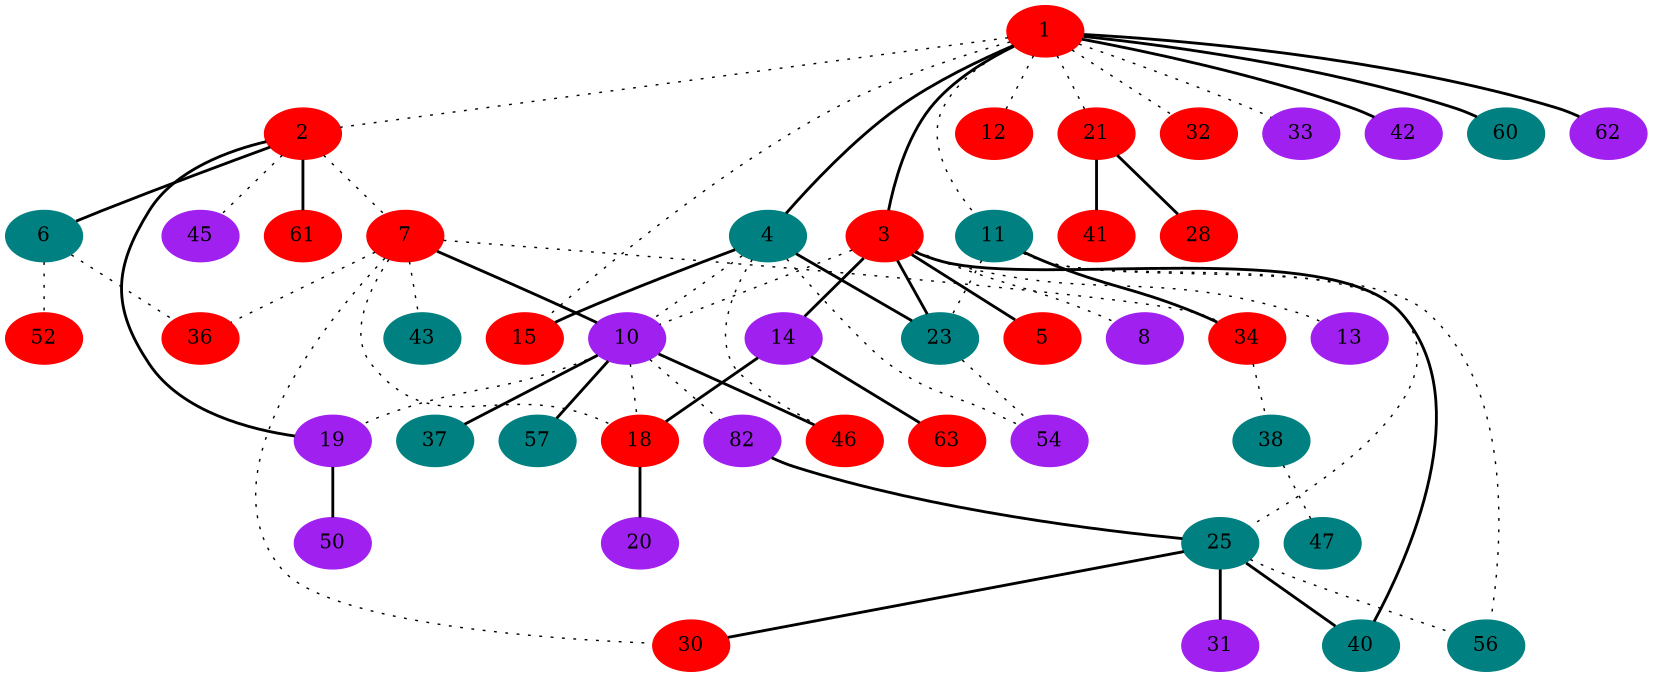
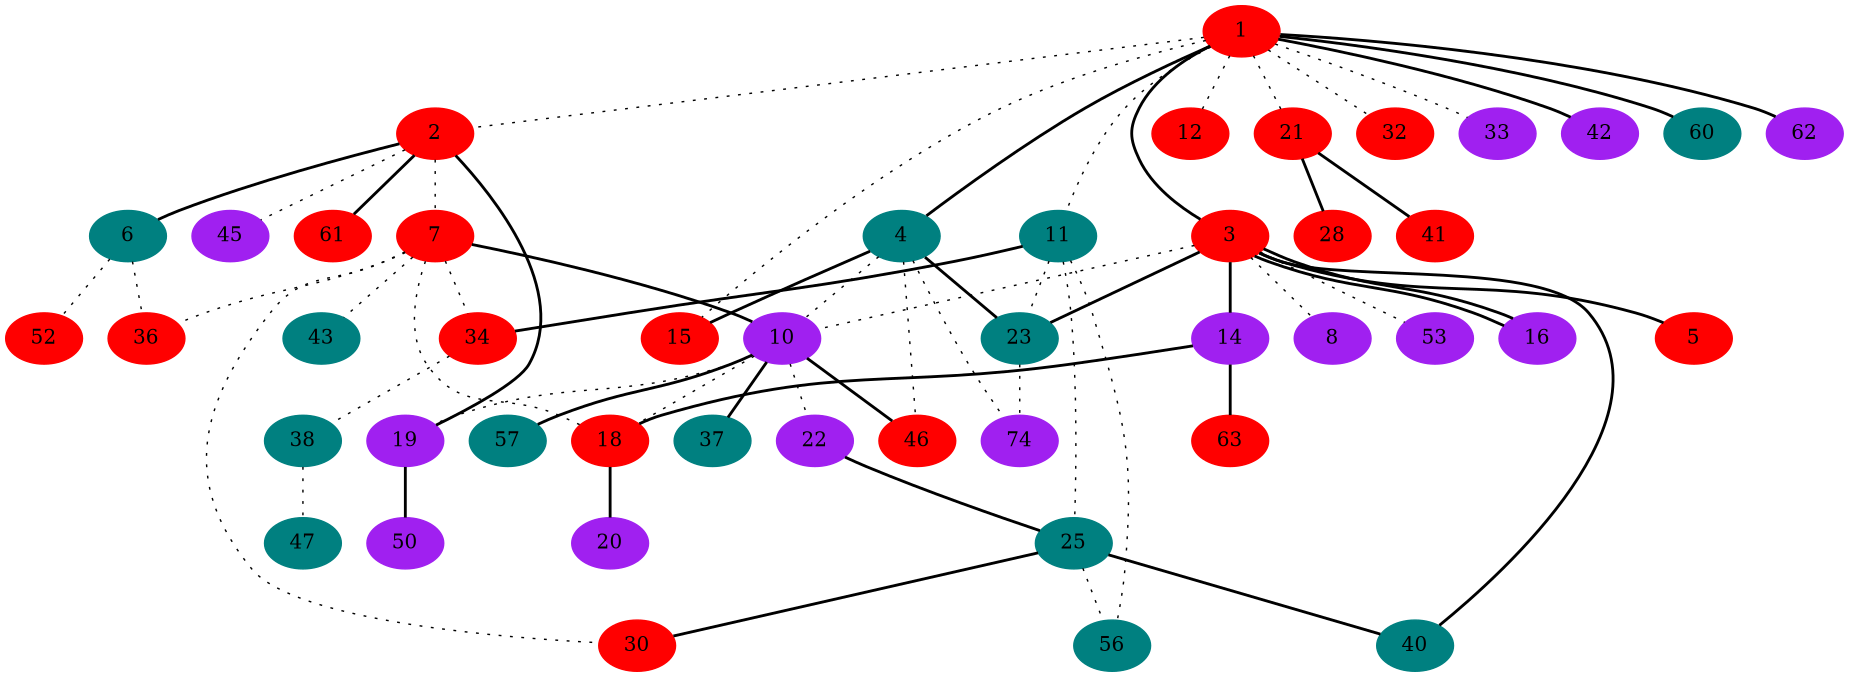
node "13": label "13" -> "53"
node "16": added
node "82": label "82" -> "22"
node "54": label "54" -> "74"
node "31": removed
